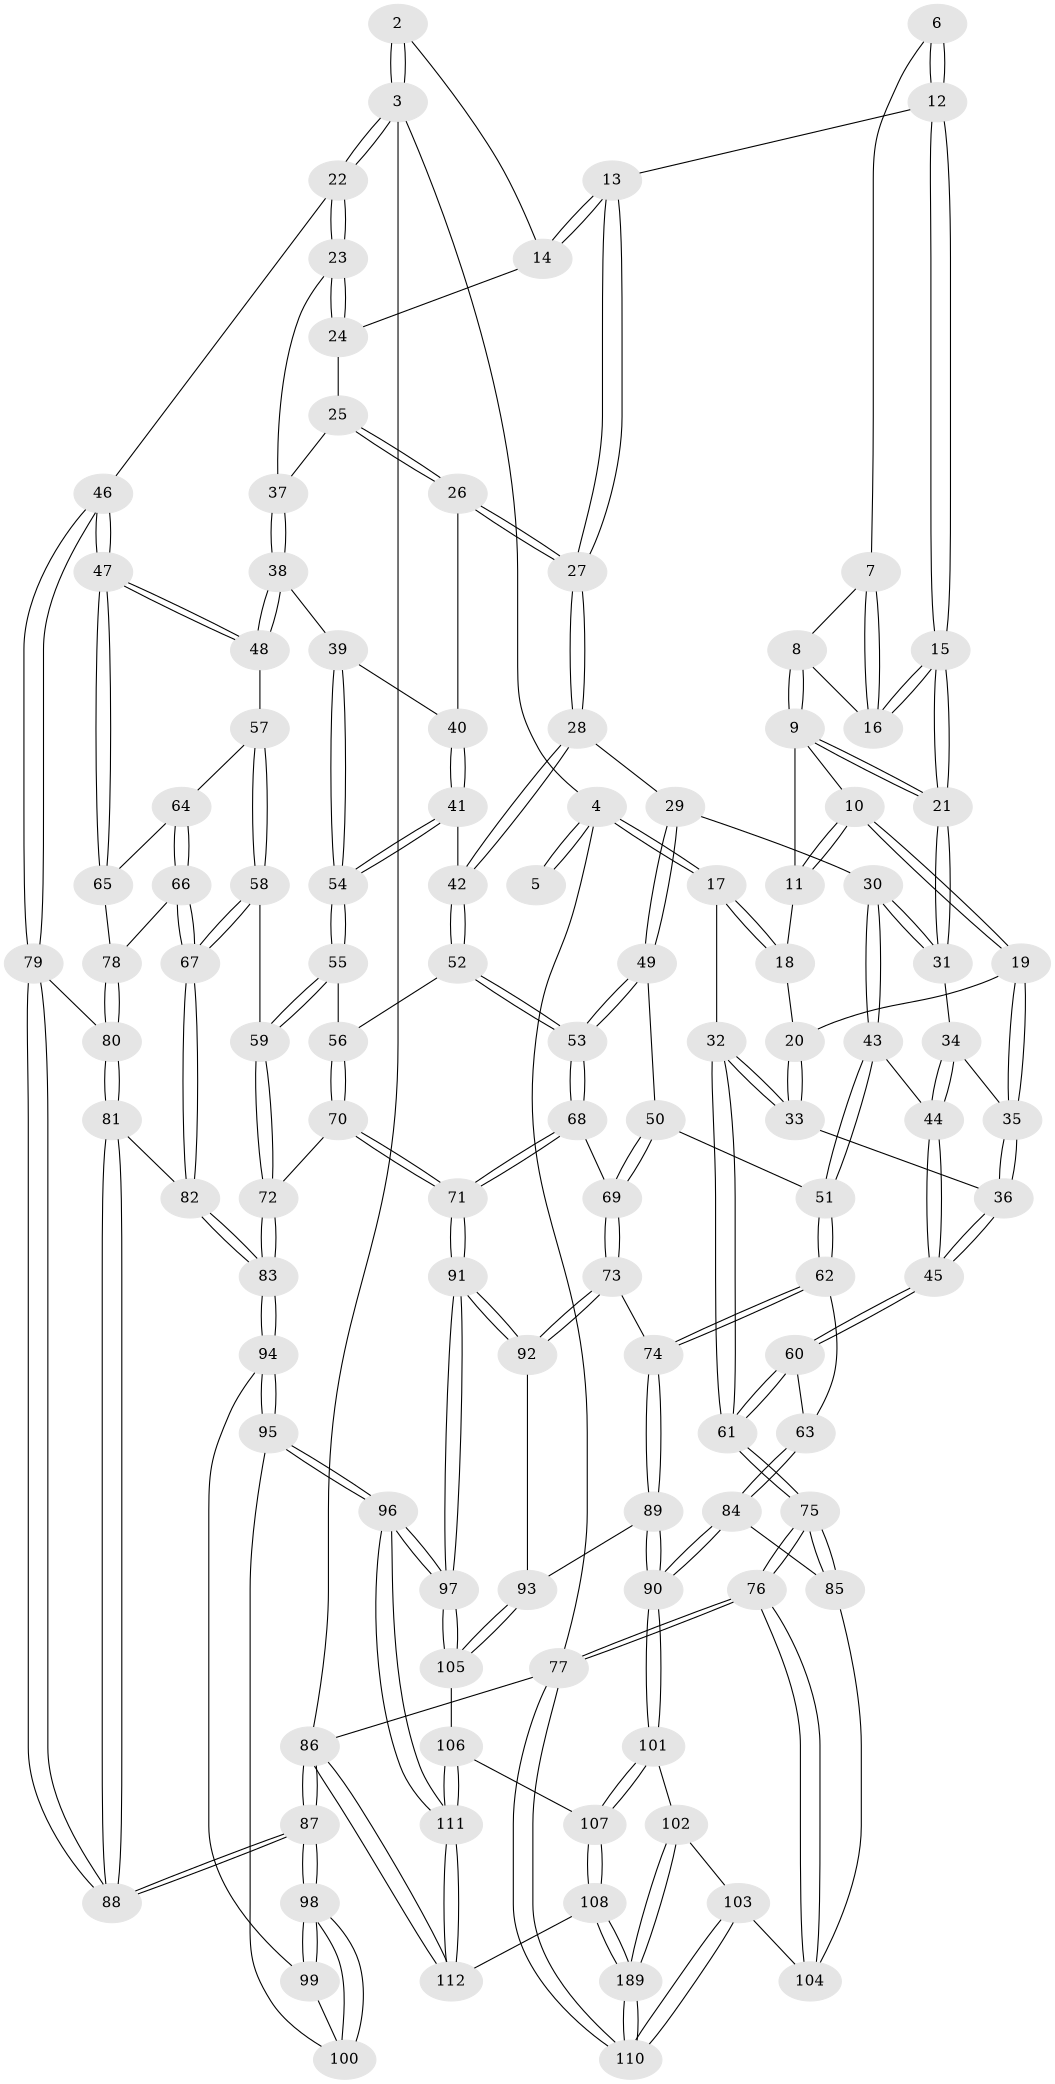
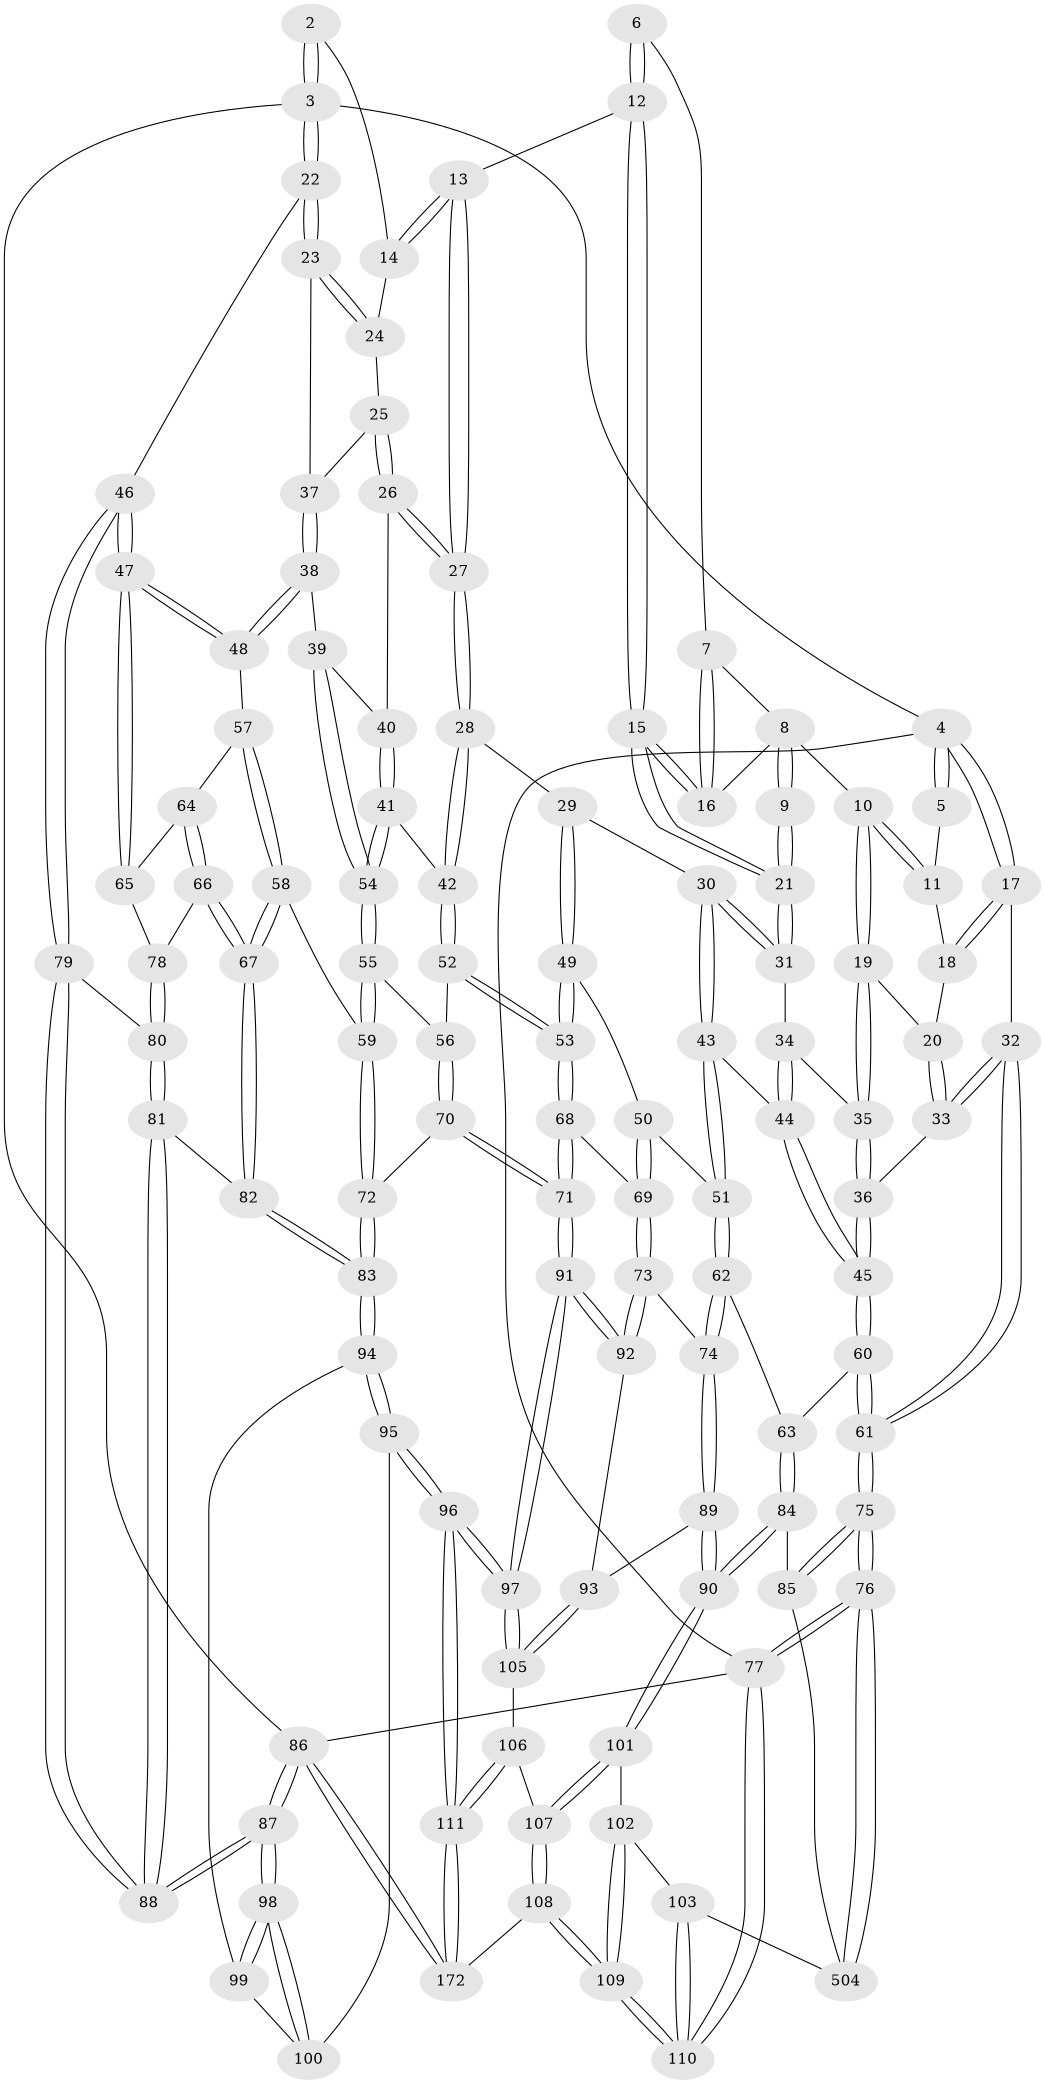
edge "9" -- "10": now "8" -- "10"
edge "9" -- "11": now "5" -- "11"
node "112": label "112" -> "172"
node "189": label "189" -> "109"
node "104": label "104" -> "504"
